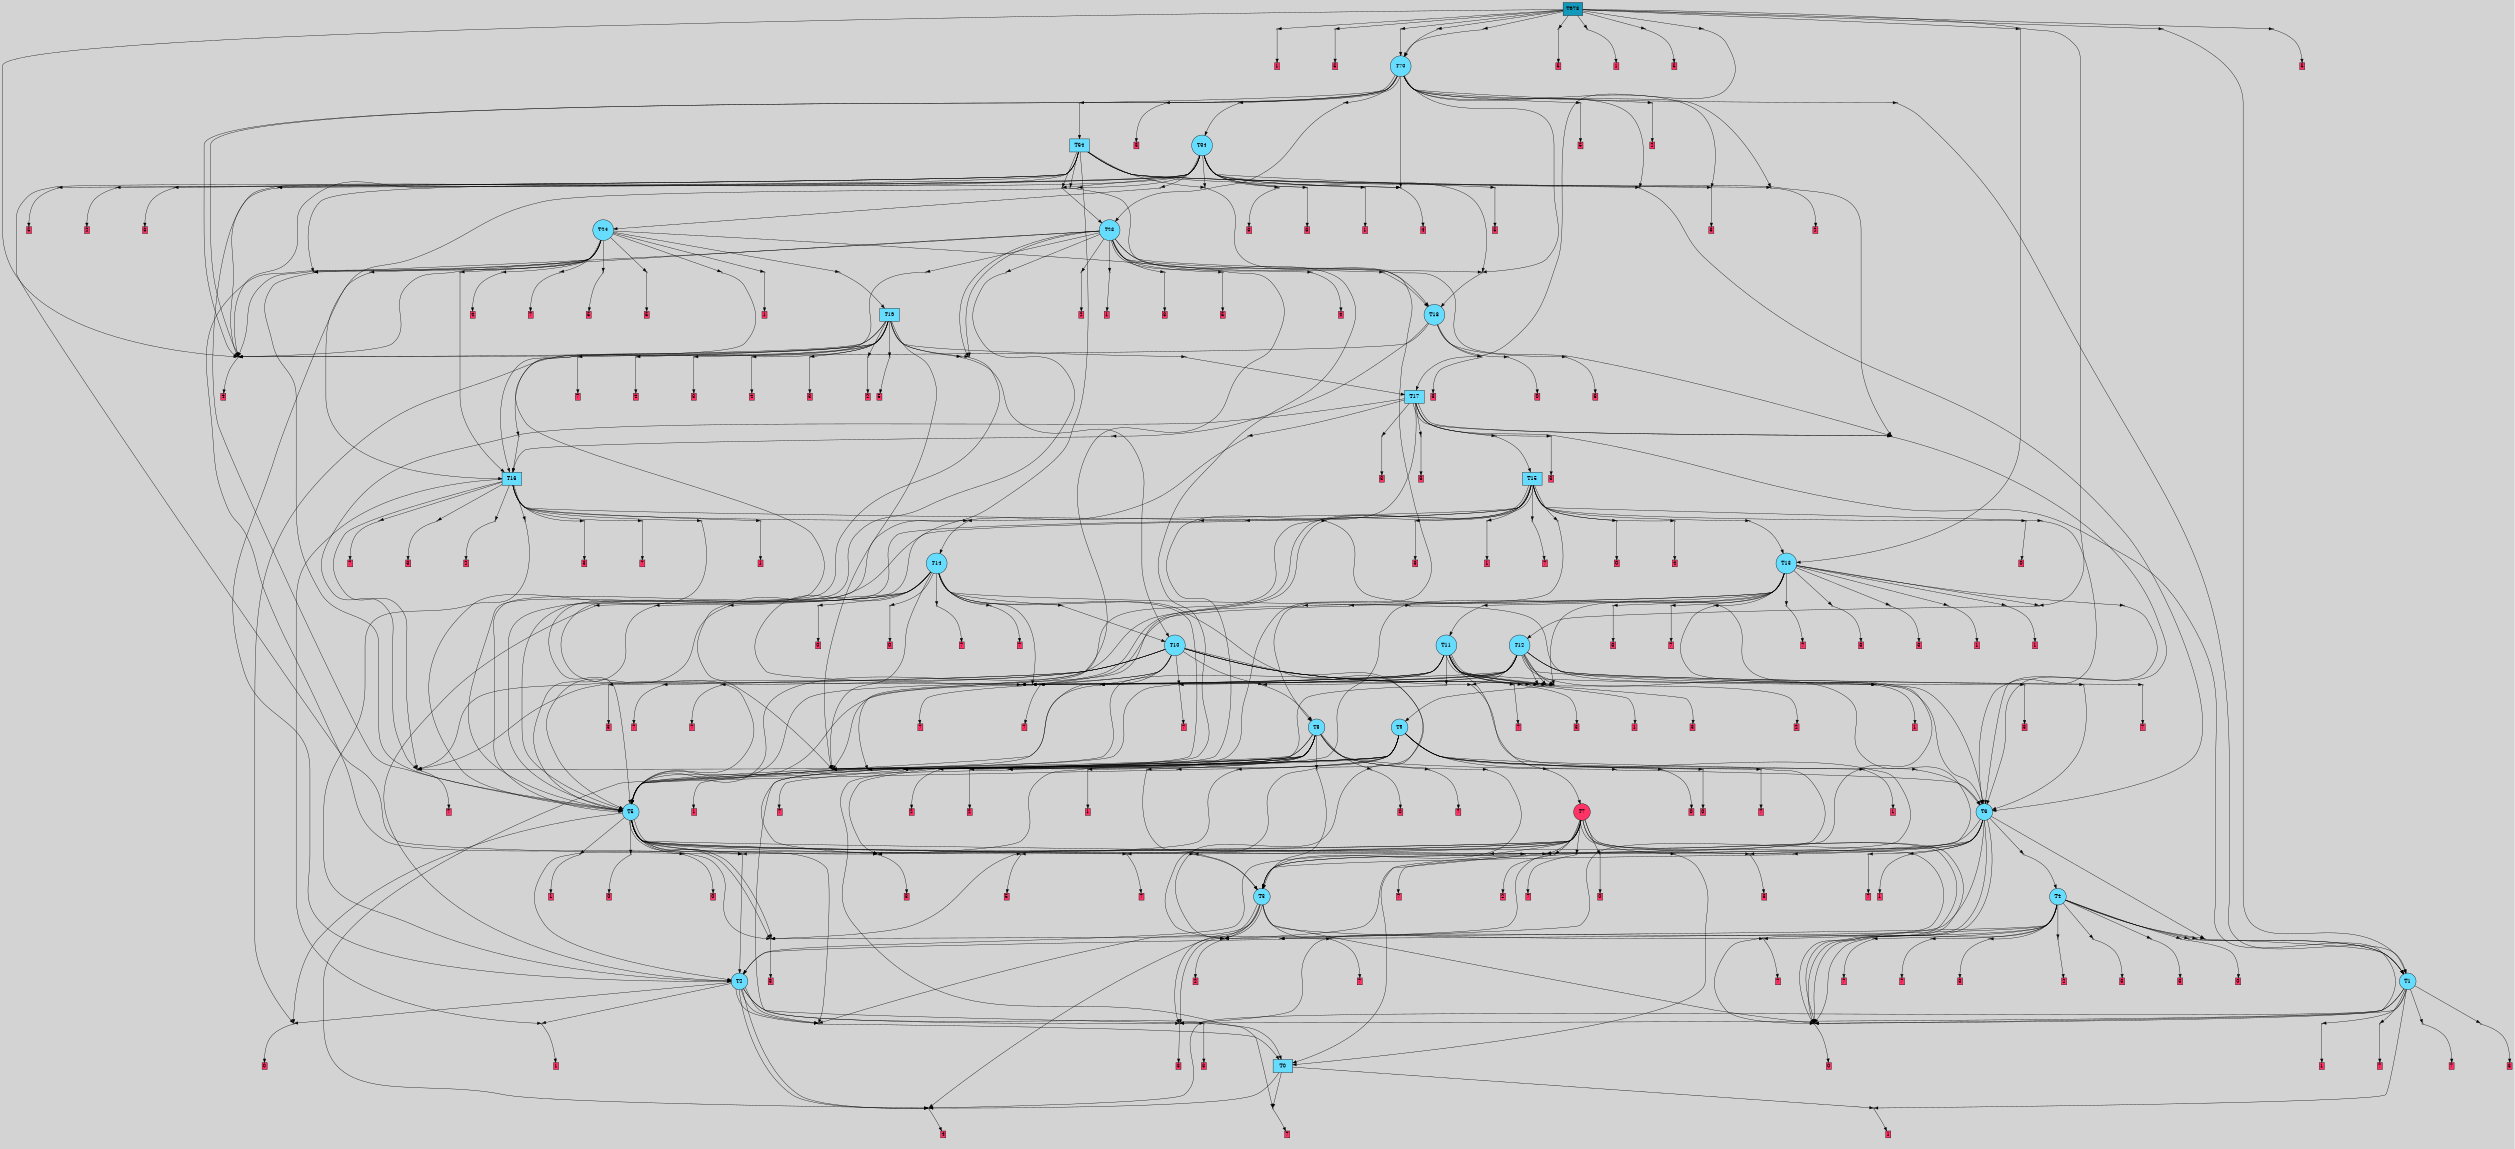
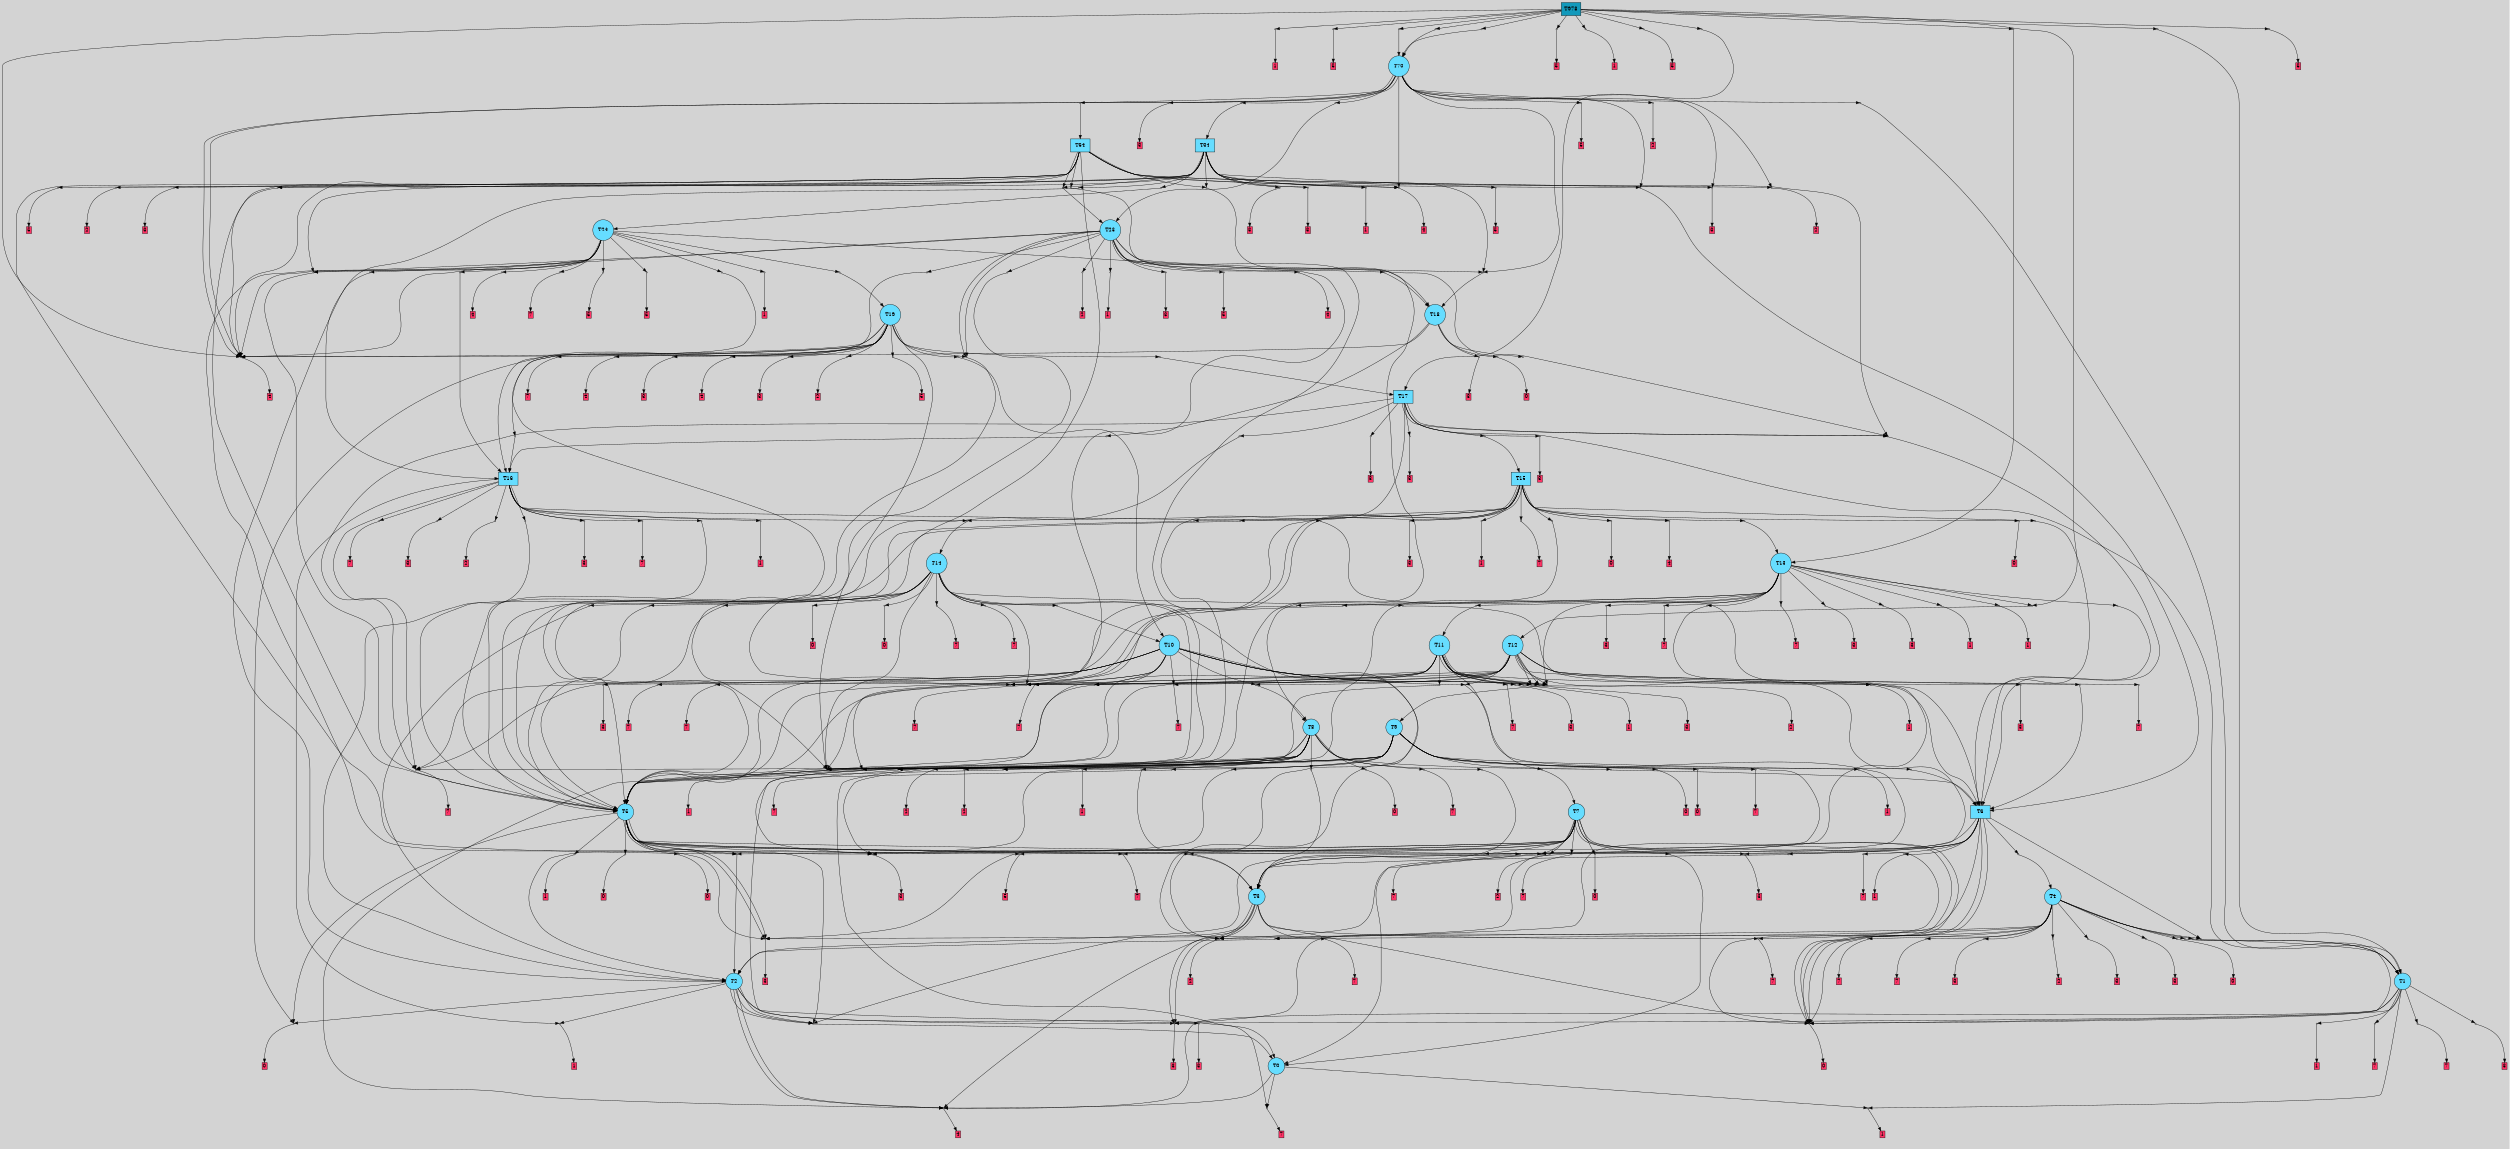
node "T34": shape circle -> box
node "T19": shape box -> circle
node "6": removed
node "T7": fillcolor #ff3366 -> #66ddff
node "T6": shape circle -> box
node "T0": shape box -> circle
